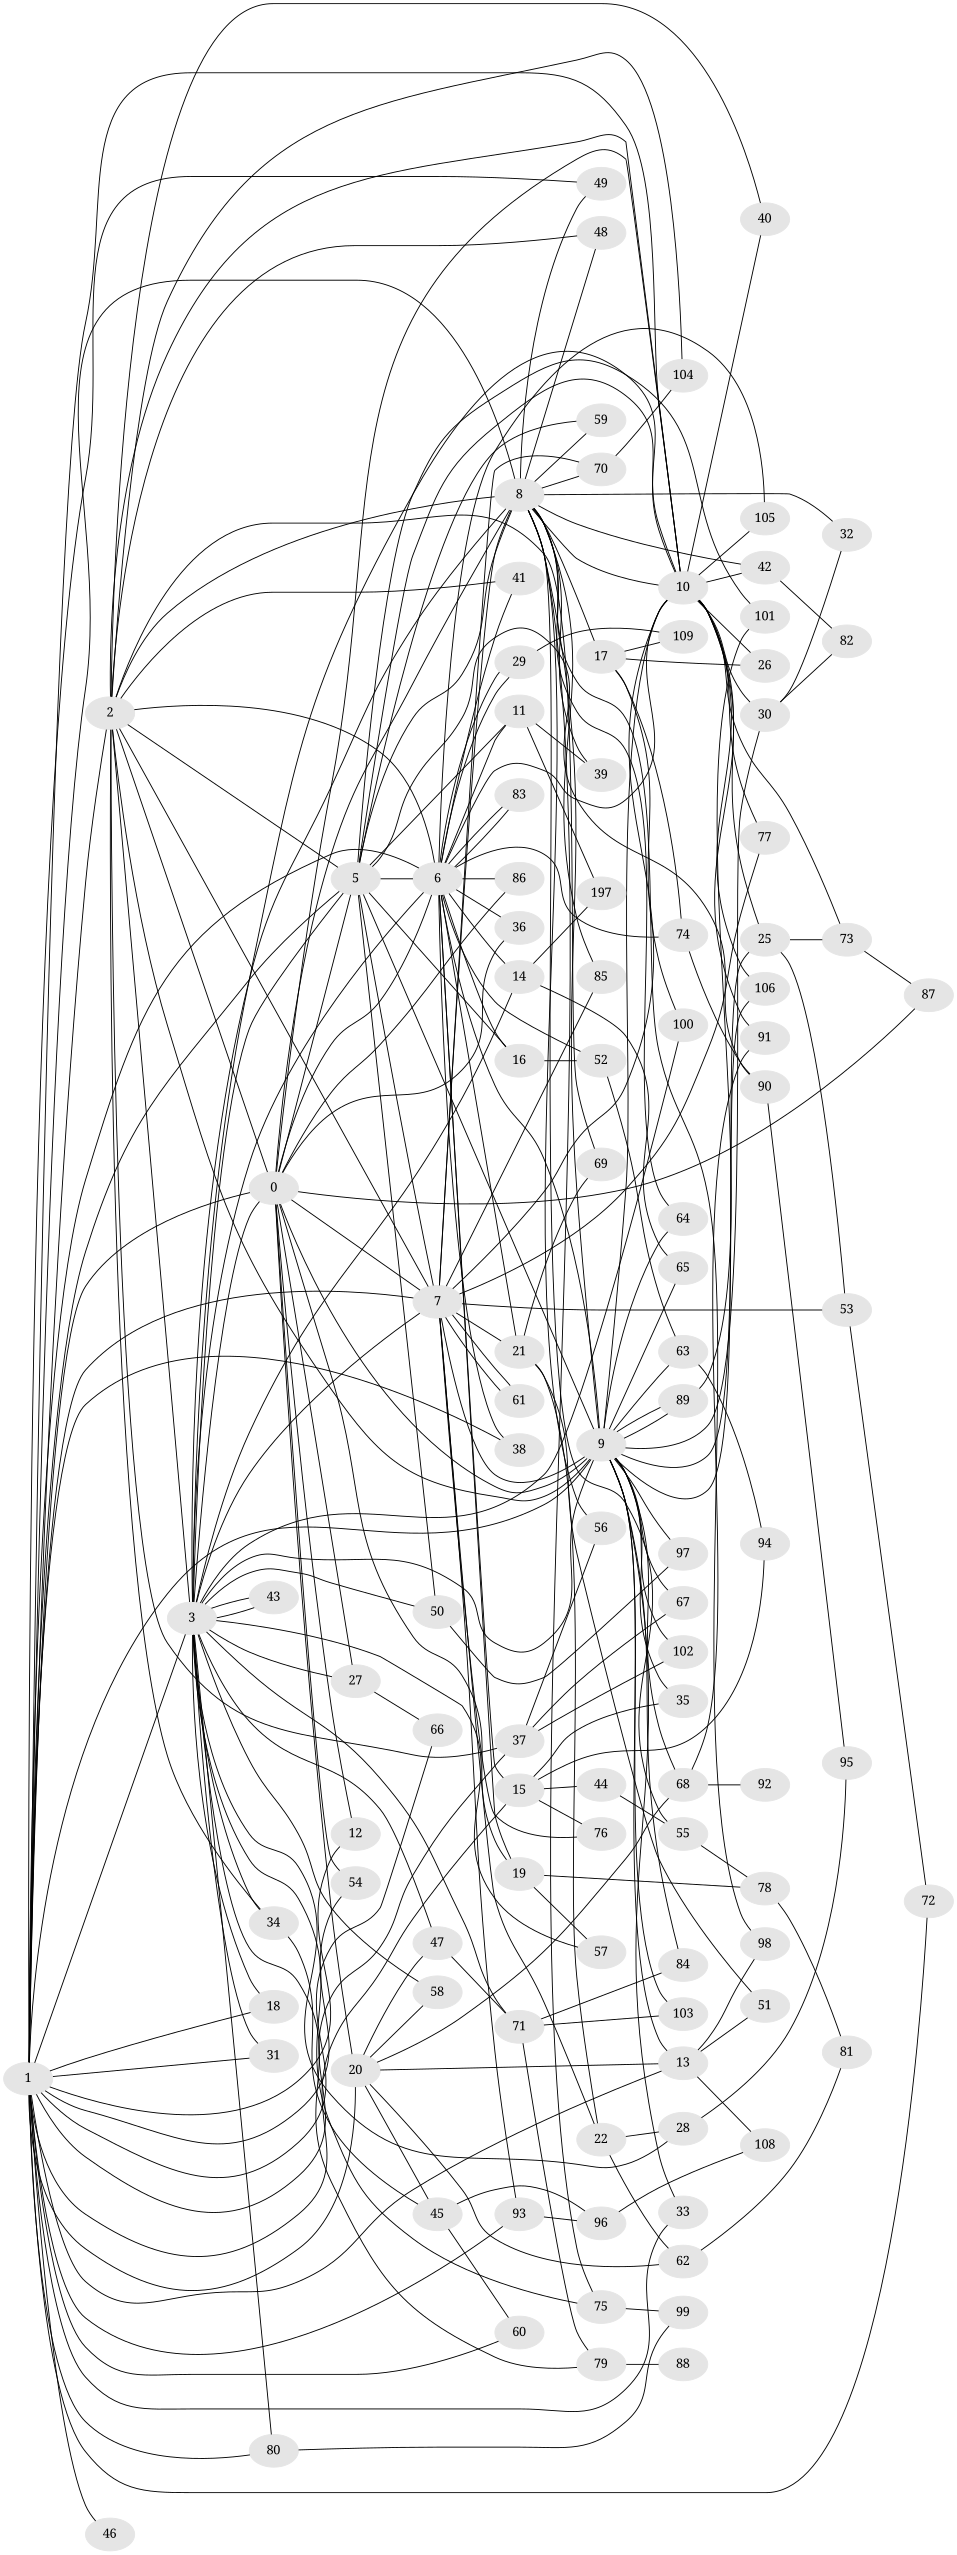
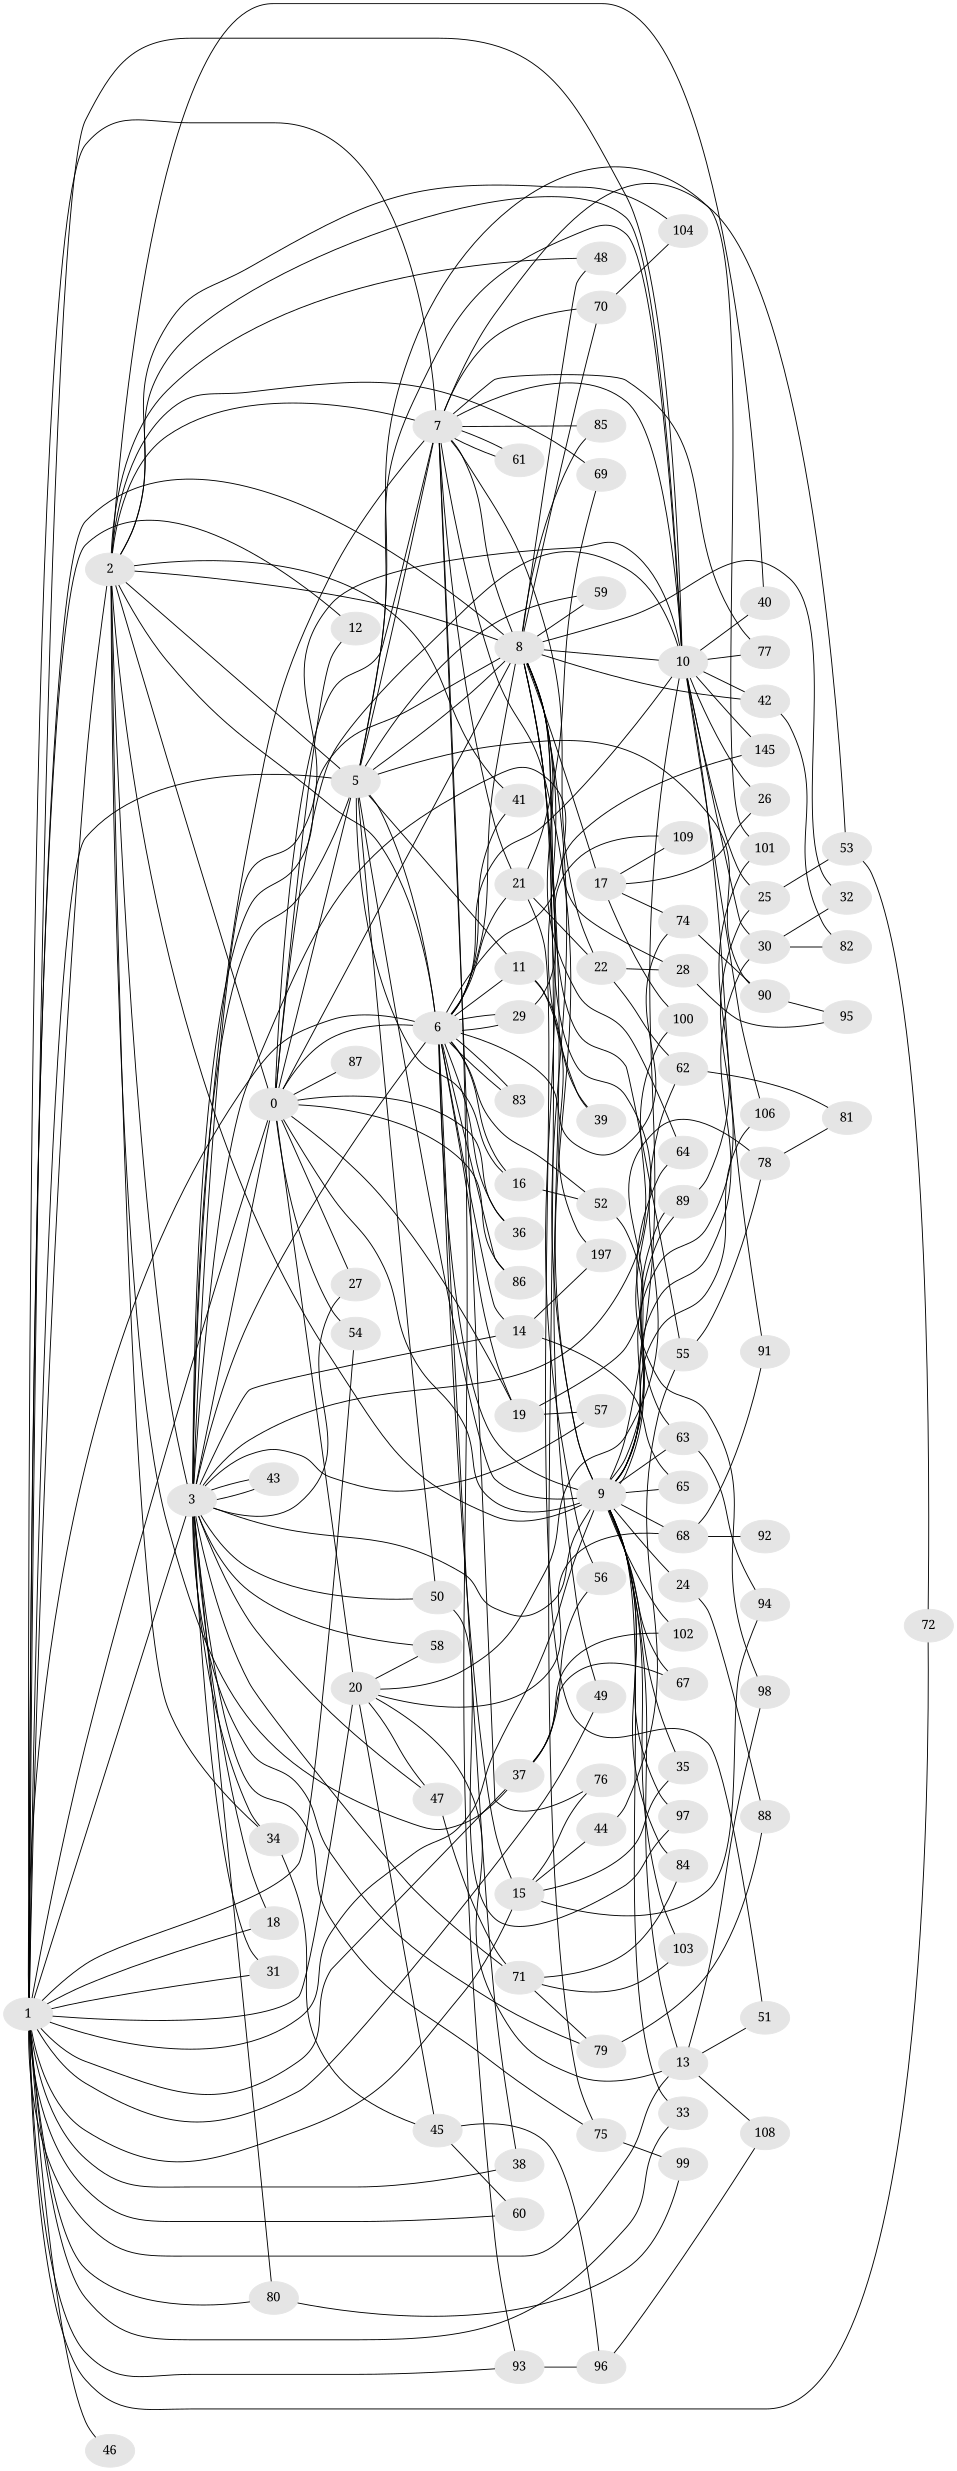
node "105": label "105" -> "145"
edge "8" -- "6": added
node "73": removed
node "24": added
node "66": removed
